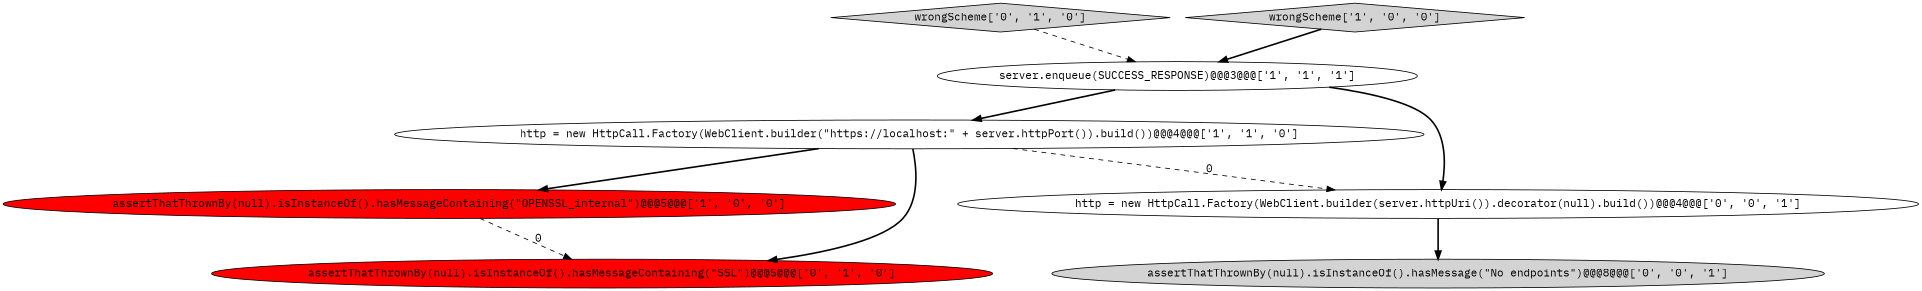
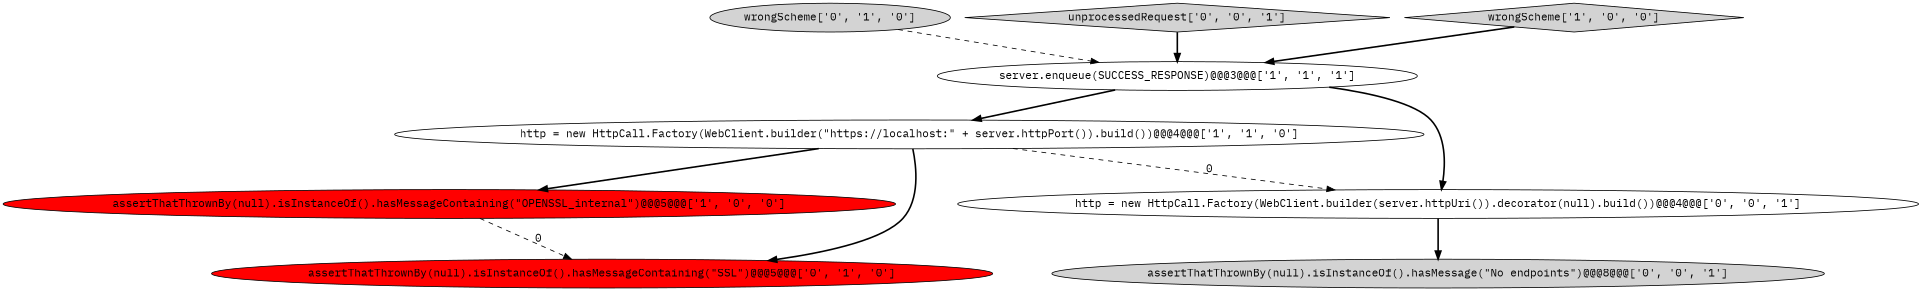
node "wrongScheme['0', '1', '0']": shape diamond -> ellipse
node "unprocessedRequest['0', '0', '1']": added
